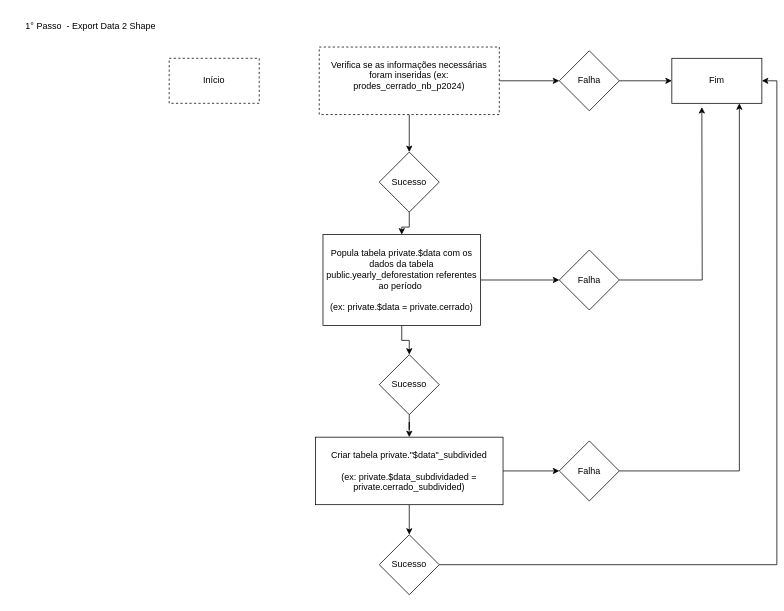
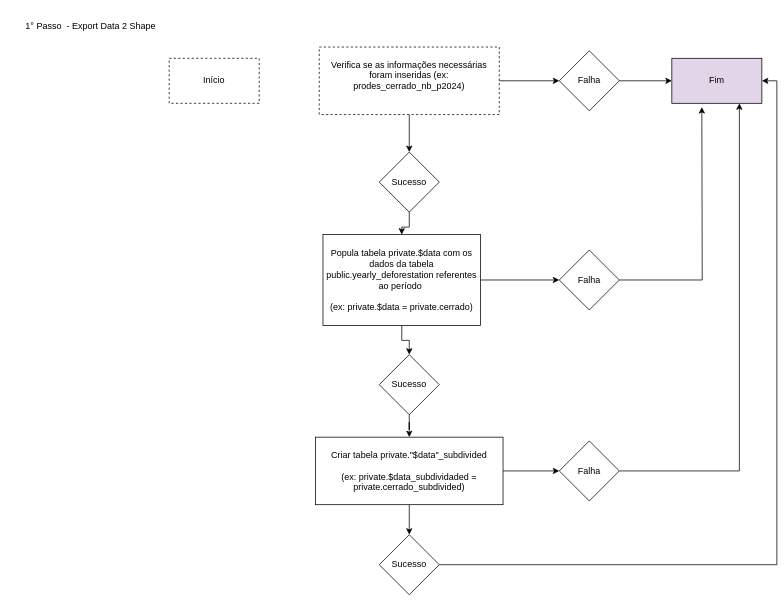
node "Fim": fillcolor #ffffff -> #e1d5e7
